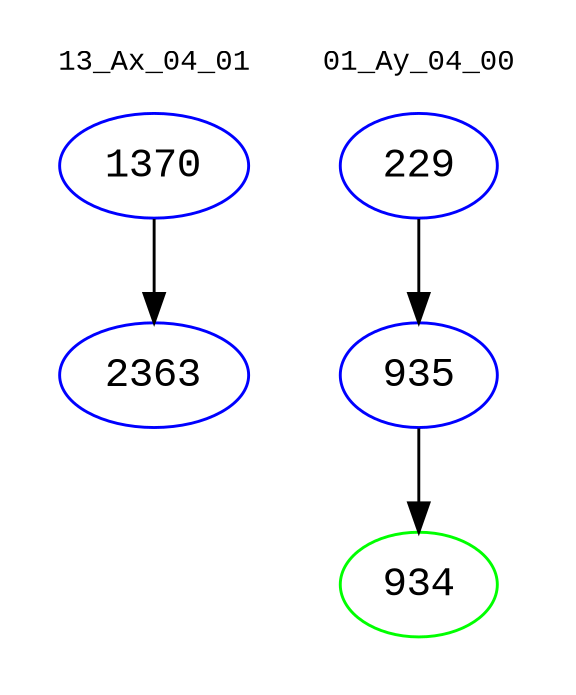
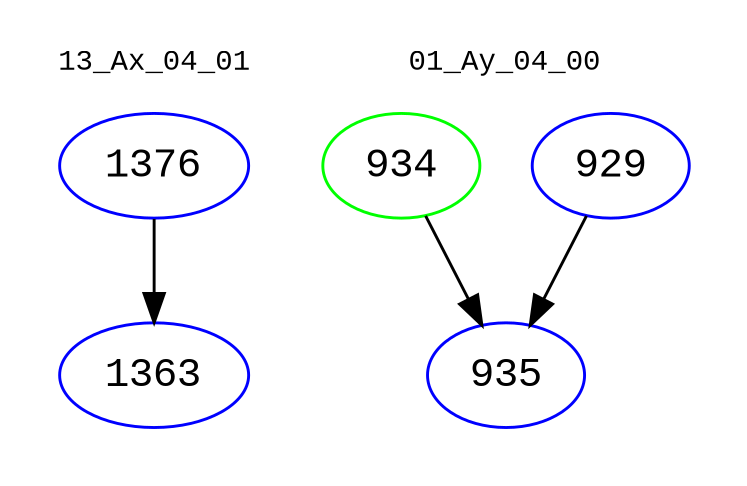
node "1370": label "1370" -> "1376"
node "229": label "229" -> "929"
node "2363": label "2363" -> "1363"
edge "935" -> "934": reversed
